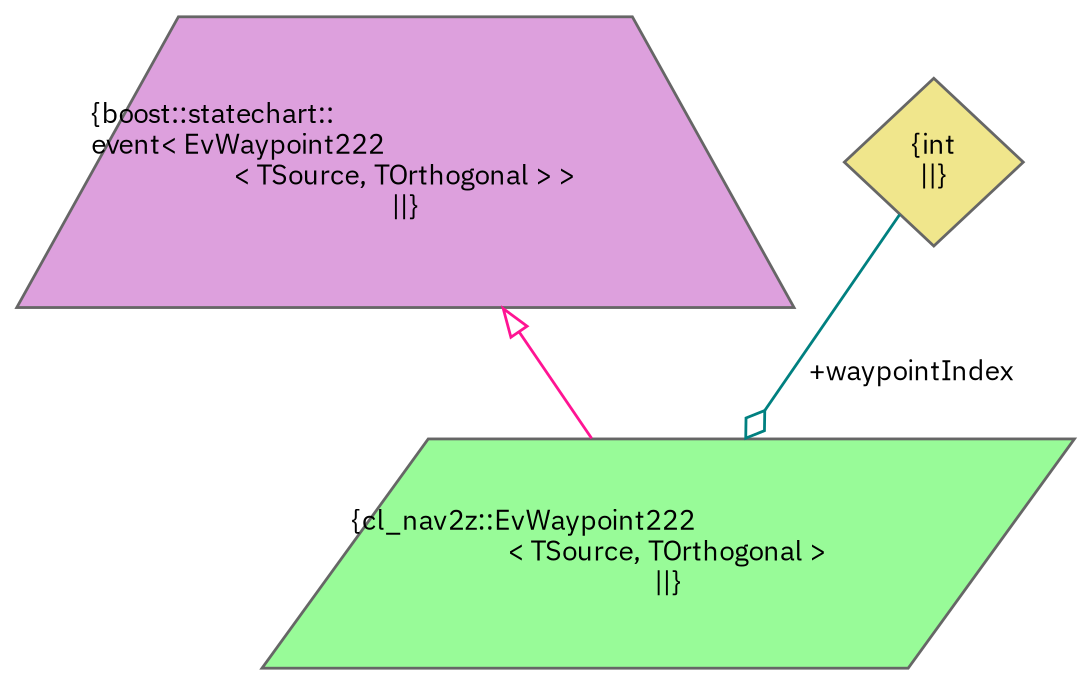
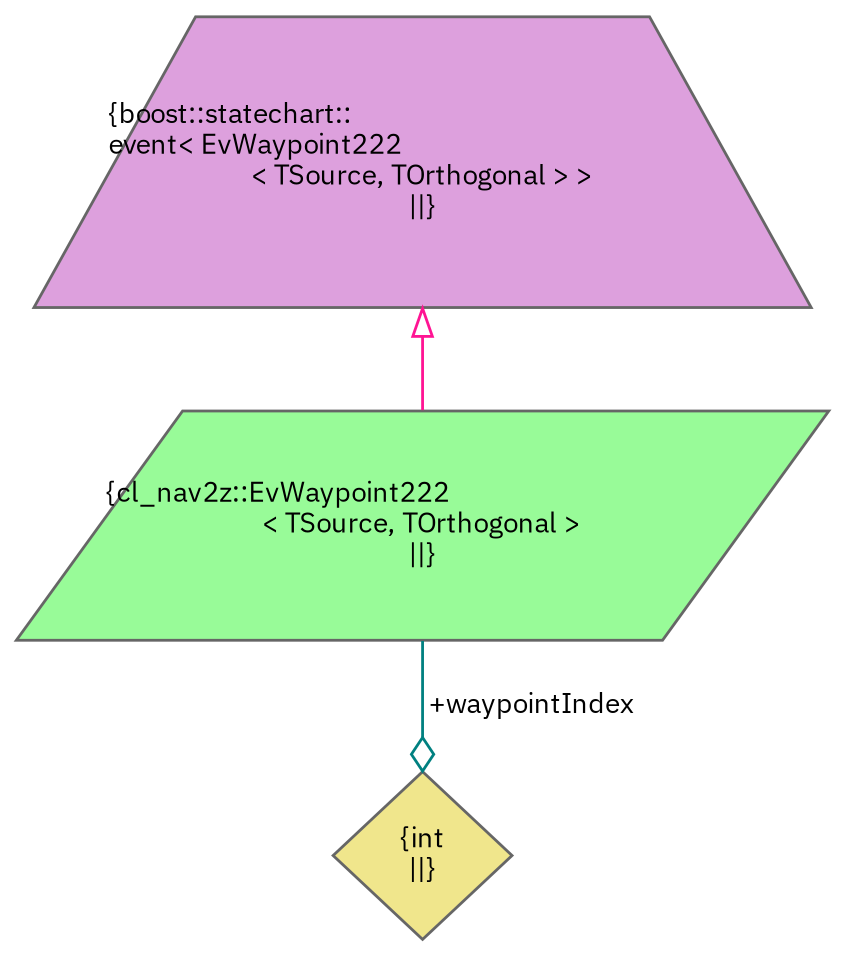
edge "{int ||}" -> "{cl_nav2z::EvWaypoint222 < TSource, TOrthogonal > ||}": reversed
